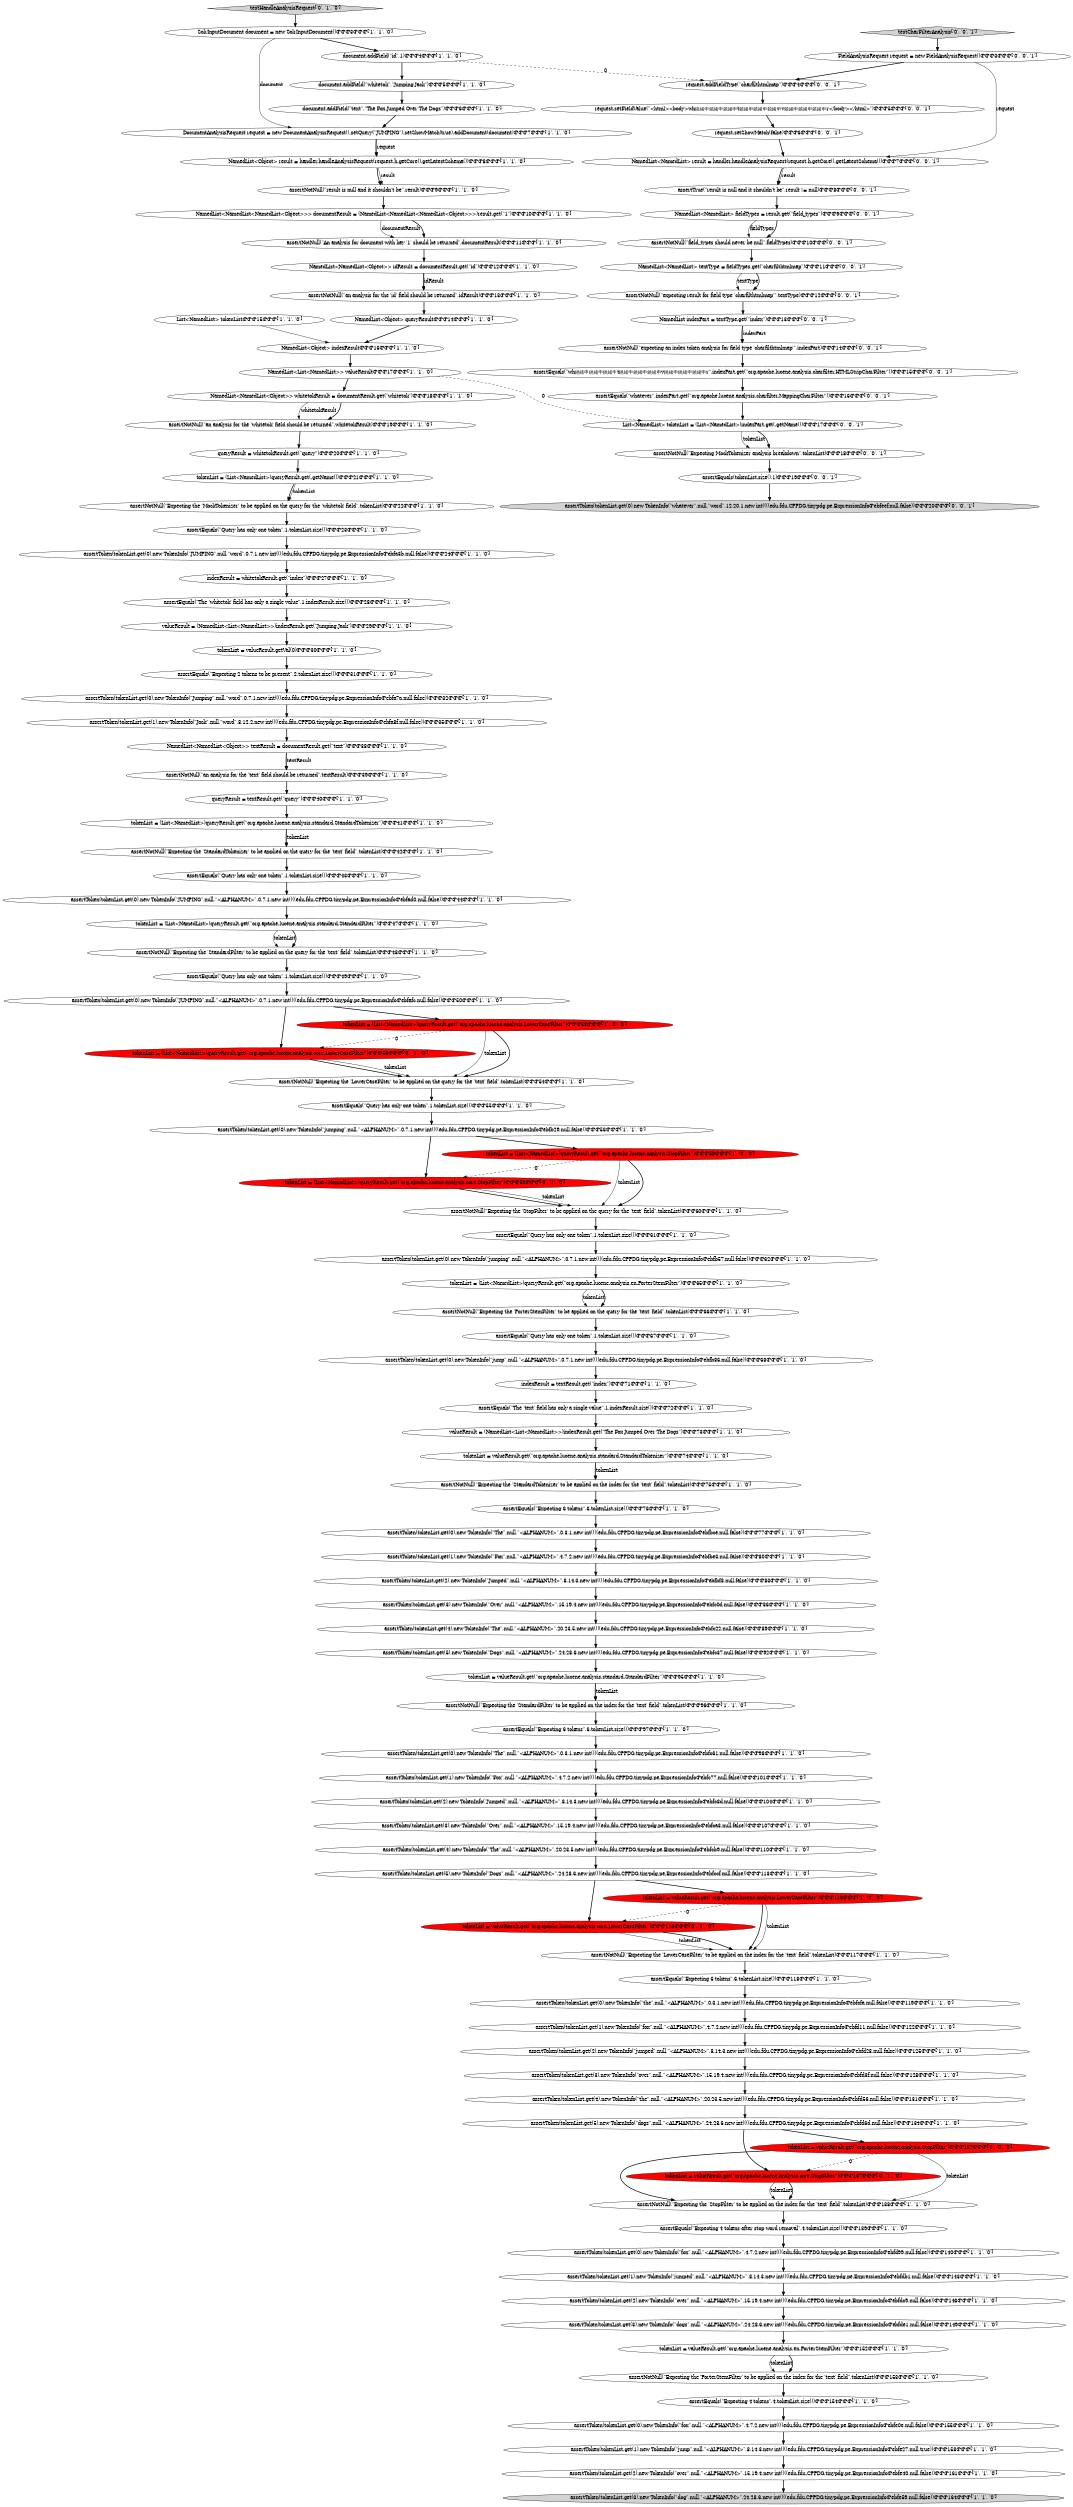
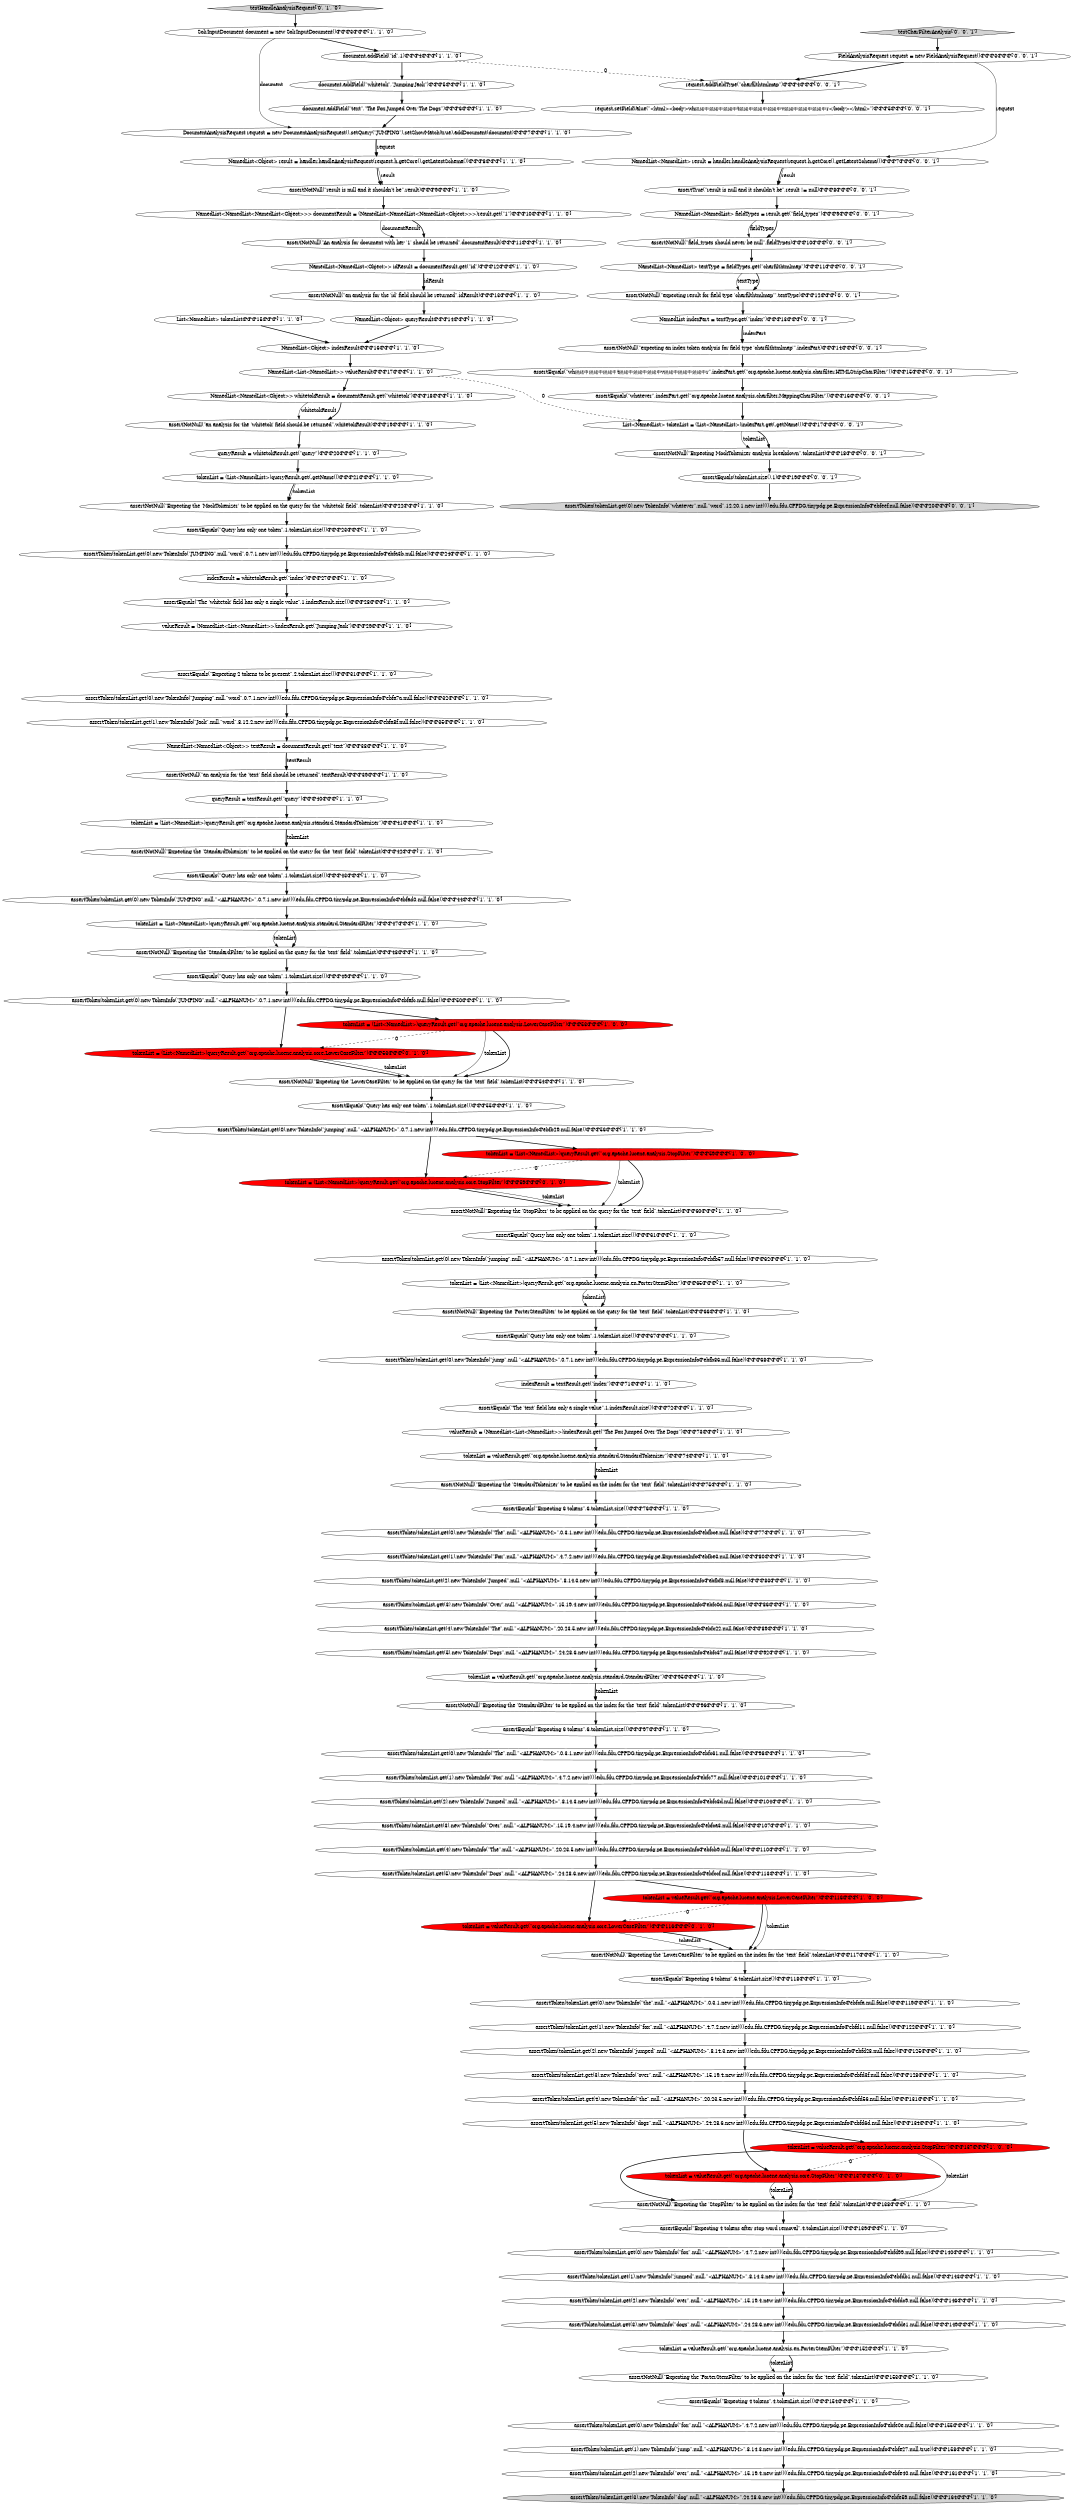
node "request.setShowMatch(false)@@@6@@@['0', '0', '1']": removed
edge "List<NamedList> tokenList@@@15@@@['1', '1', '0']" -> "NamedList<Object> indexResult@@@16@@@['1', '1', '0']": style solid -> bold
node "tokenList = valueResult.getVal(0)@@@30@@@['1', '1', '0']": removed
